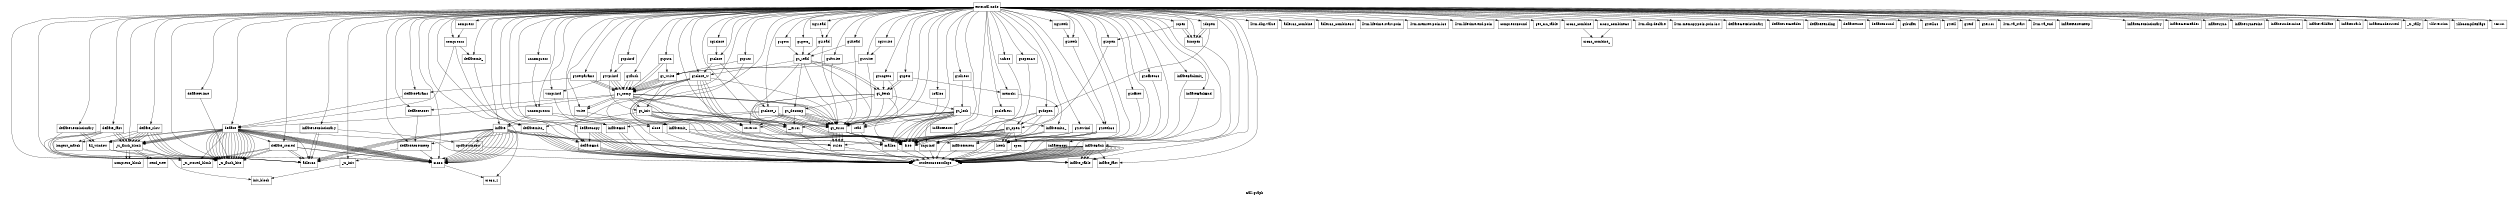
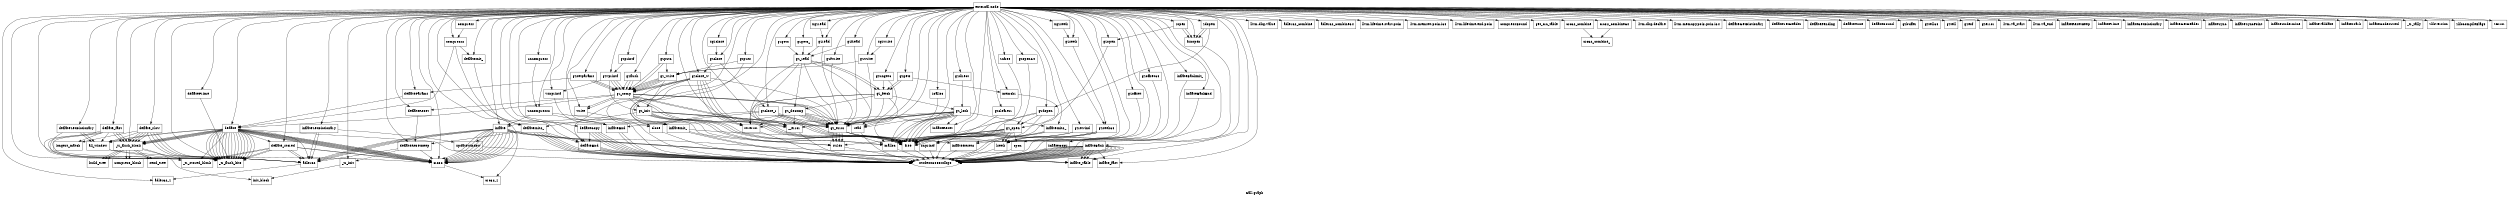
node "inflatePrime": added
edge "gz_read" -> "gzclose_w": now "gz_read" -> "strerror"
edge "gz_look" -> "snprintf": now "gz_look" -> "inflateReset"
edge "deflate_fast" -> "fill_window": added
node "build_tree": added
node "adler32_z": added
